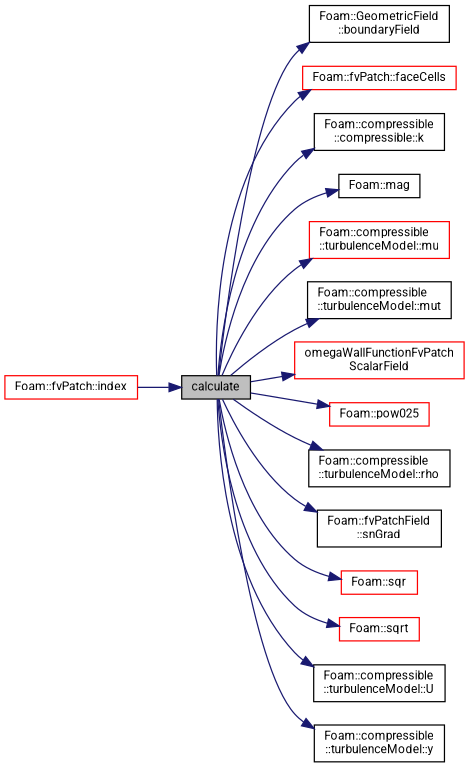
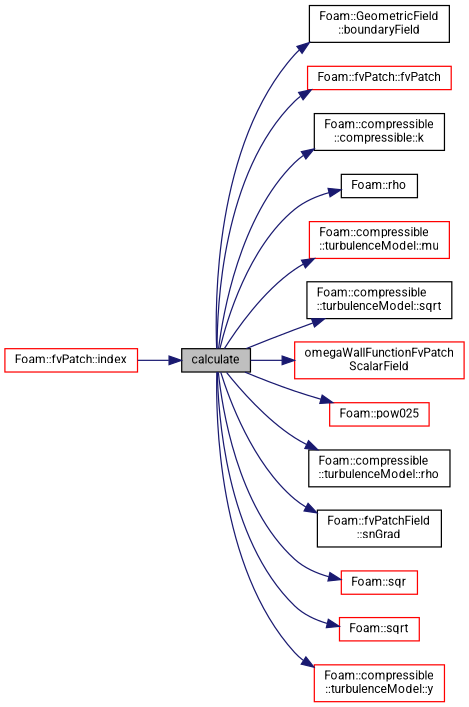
node "Foam::fvPatch::faceCells": label "Foam::fvPatch::faceCells" -> "Foam::fvPatch::fvPatch"
node "Foam::mag": label "Foam::mag" -> "Foam::rho"
node "Foam::compressible ::turbulenceModel::mut": label "Foam::compressible ::turbulenceModel::mut" -> "Foam::compressible ::turbulenceModel::sqrt"
node "Foam::compressible ::turbulenceModel::U": removed
node "Foam::compressible ::turbulenceModel::y": color black -> red
